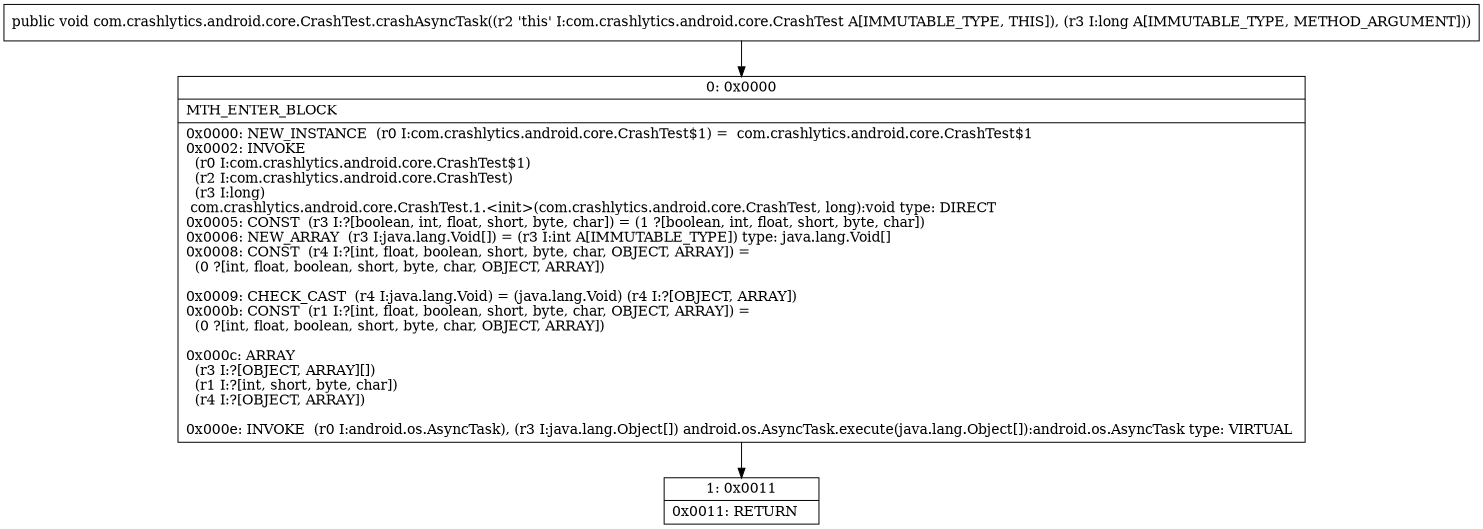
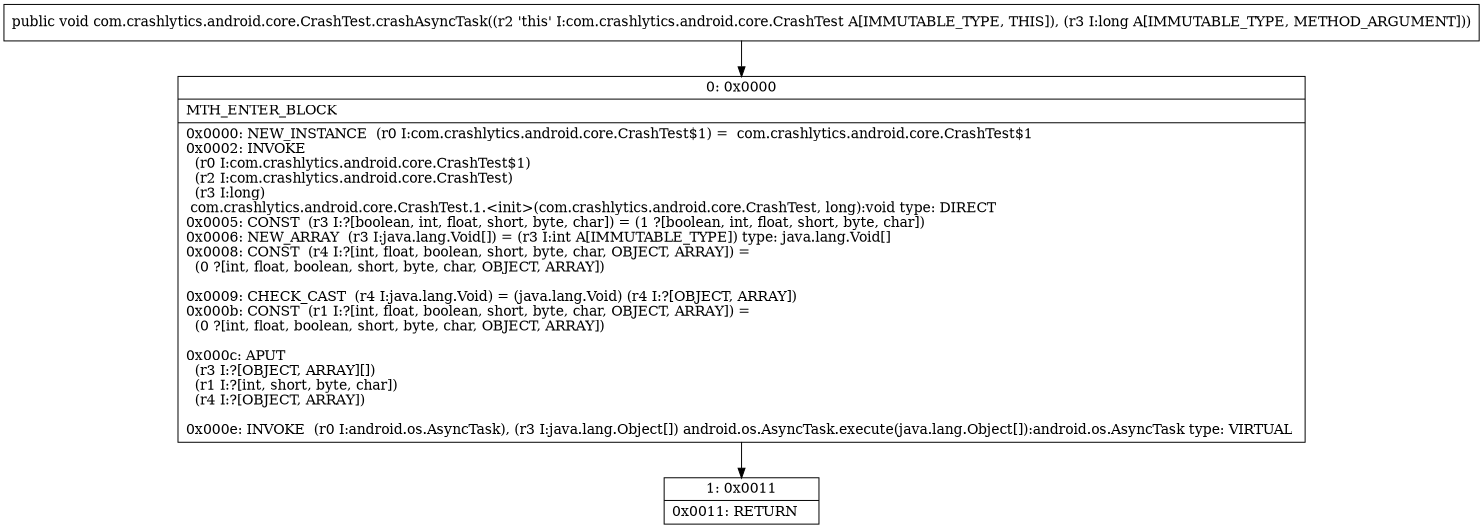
node "0: 0x0000": text "0x000c: ARRAY" -> "0x000c: APUT"
